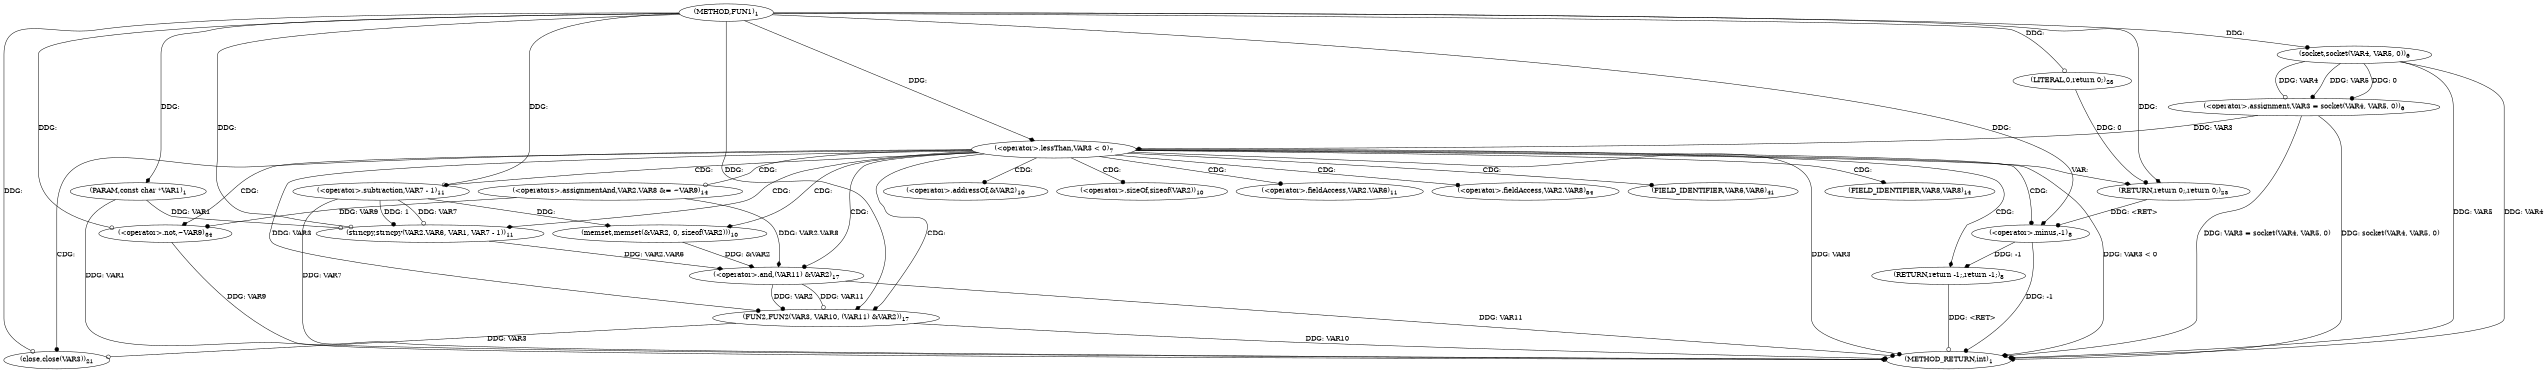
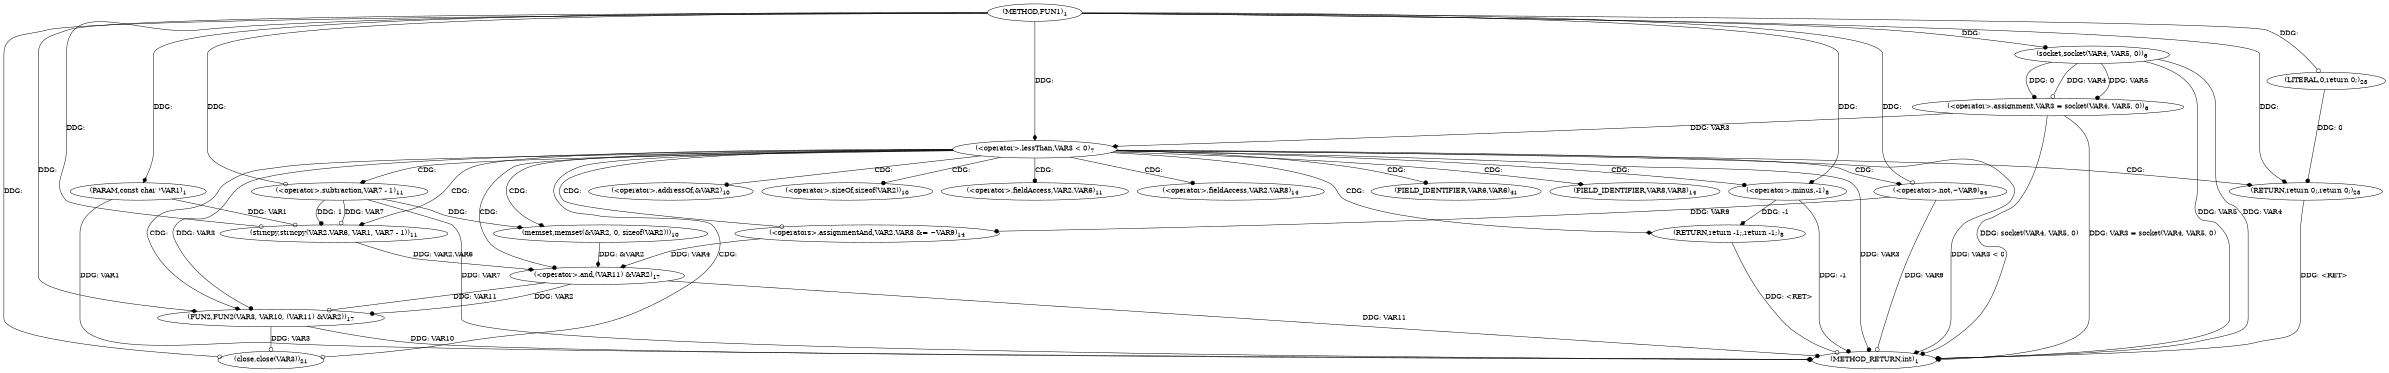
edge "(<operator>.lessThan,VAR3 < 0)" -> "(close,close(VAR3))": arrowhead dot -> odot
edge "(<operator>.lessThan,VAR3 < 0)" -> "(RETURN,return 0;,return 0;)": label "VAR: " -> "CDG: "
node "(<operator>.fieldAccess,VAR2.VAR8)": text "84" -> "14"
edge "(<operators>.assignmentAnd,VAR2.VAR8 &= ~VAR9)" -> "(<operator>.not,~VAR9)": reversed
edge "(RETURN,return 0;,return 0;)" -> "(<operator>.minus,-1)": now "(RETURN,return 0;,return 0;)" -> "(METHOD_RETURN,int)"
edge "(<operators>.assignmentAnd,VAR2.VAR8 &= ~VAR9)" -> "(<operator>.and,(VAR11) &VAR2)": label "DDG: VAR2.VAR8" -> "DDG: VAR4"
